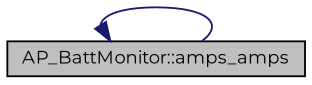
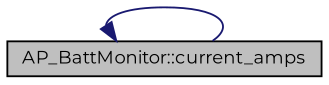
node "AP_BattMonitor::amps_amps": label "AP_BattMonitor::amps_amps" -> "AP_BattMonitor::current_amps"
